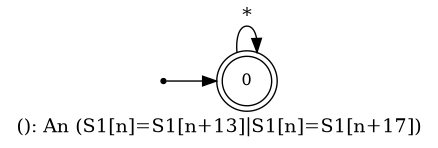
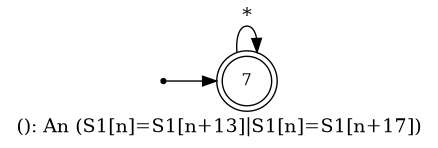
node "0": label "0" -> "7"
